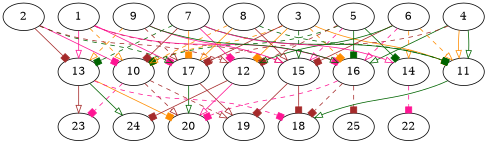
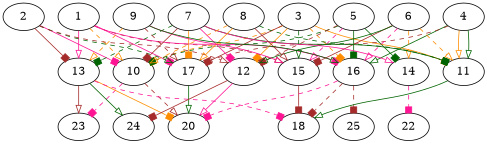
node "19": removed
